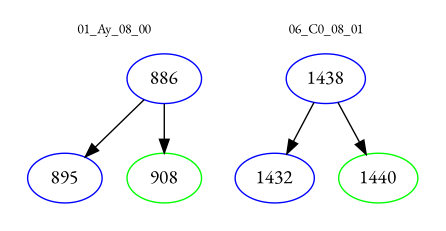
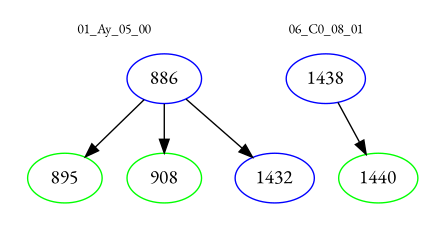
cluster "01_Ay_08_00": label "01_Ay_08_00" -> "01_Ay_05_00"
edge "1438" -> "1432": now "886" -> "1432"
node "895": color blue -> green
